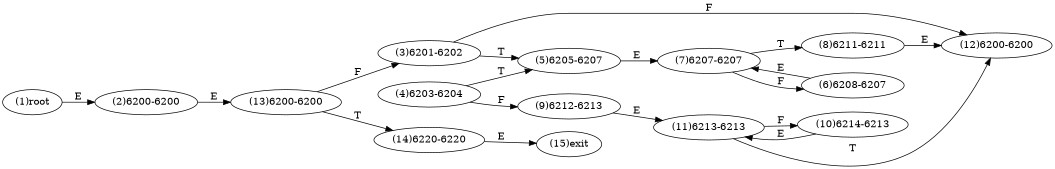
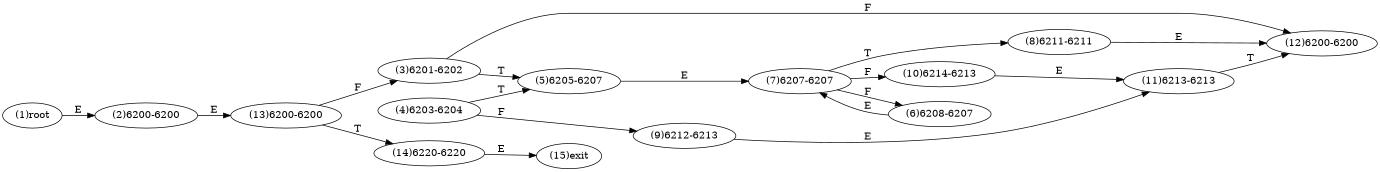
edge "(11)6213-6213" -> "(10)6214-6213": now "(7)6207-6207" -> "(10)6214-6213"
